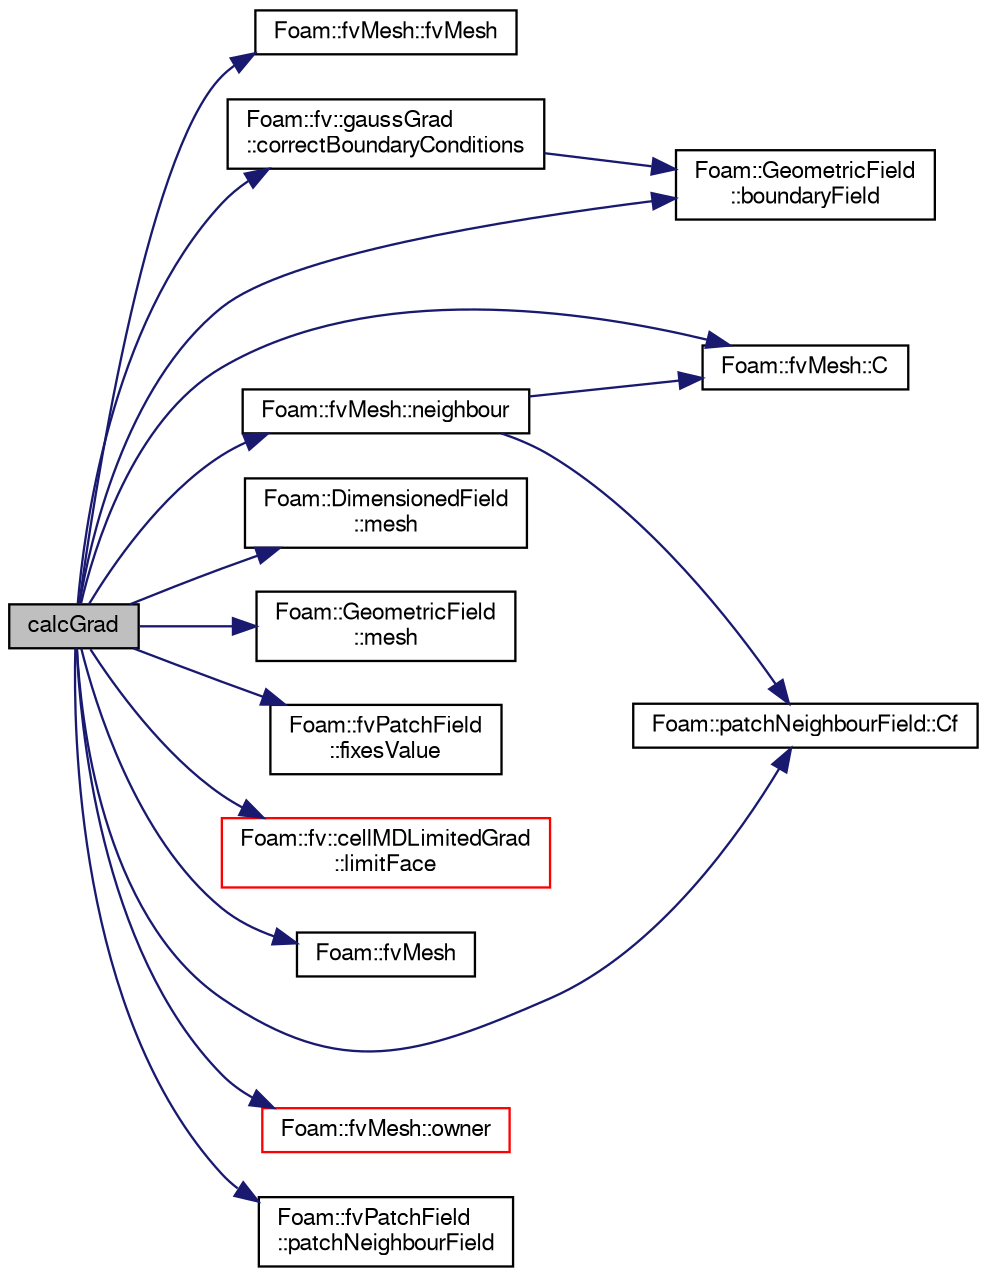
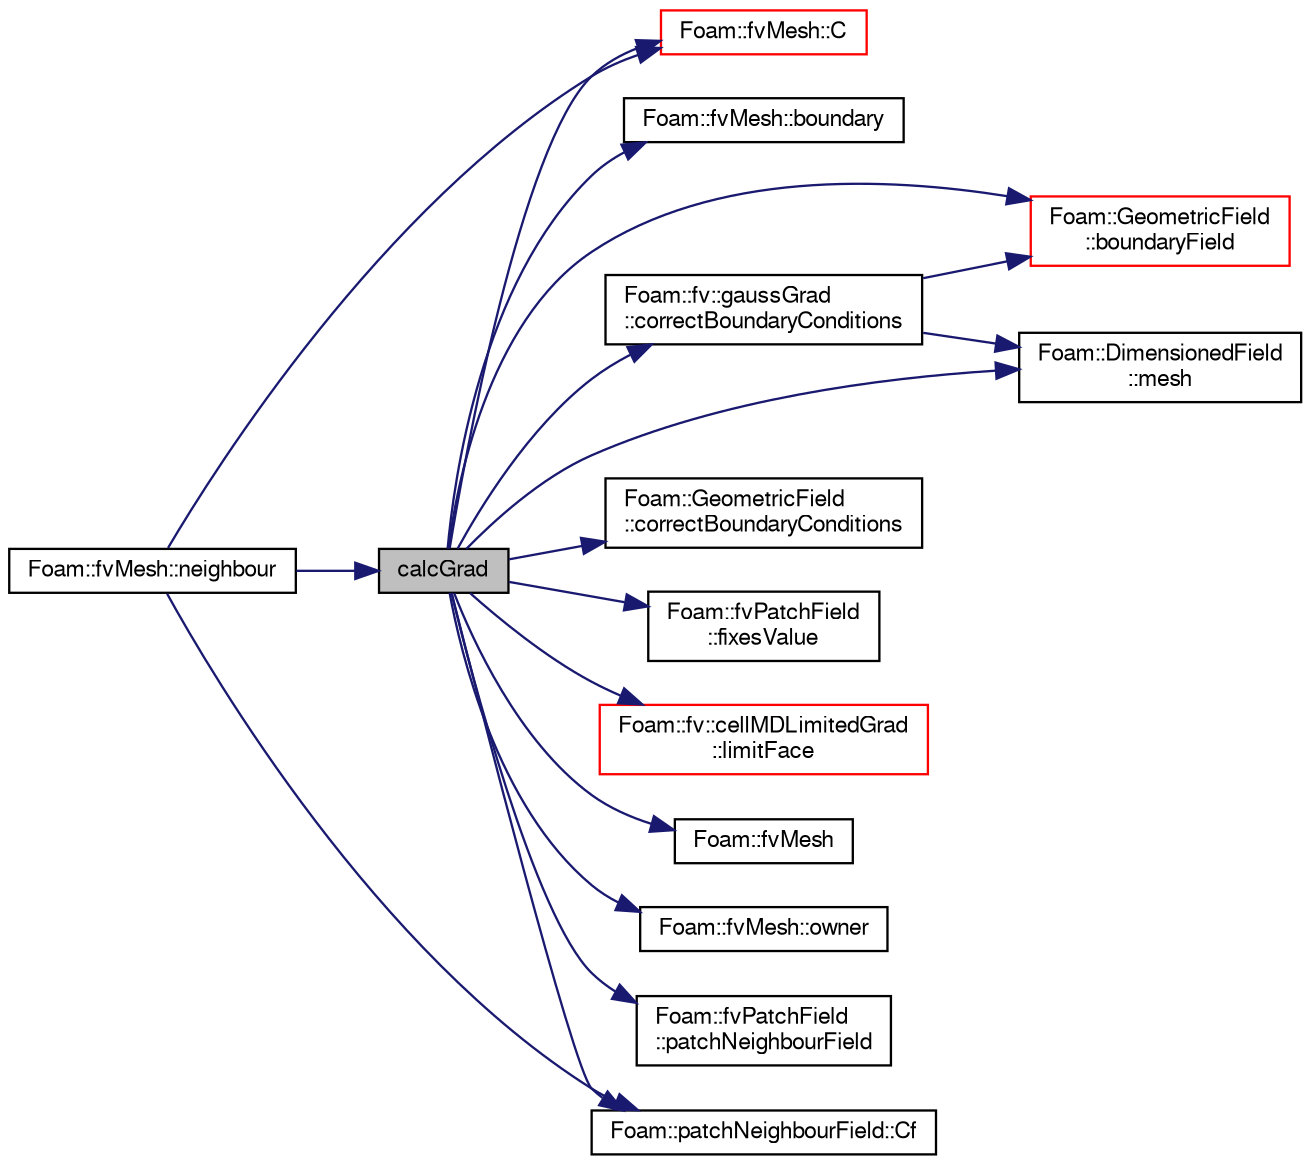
node "Foam::fvMesh::fvMesh": label "Foam::fvMesh::fvMesh" -> "Foam::fvMesh::boundary"
node "Foam::GeometricField ::boundaryField": color black -> red
edge "Foam::fv::gaussGrad ::correctBoundaryConditions" -> "Foam::DimensionedField ::mesh": added
node "Foam::fvMesh::C": color black -> red
edge "calcGrad" -> "Foam::fvMesh::neighbour": reversed
node "Foam::GeometricField ::mesh": label "Foam::GeometricField ::mesh" -> "Foam::GeometricField ::correctBoundaryConditions"
node "Foam::fvMesh::owner": color red -> black
